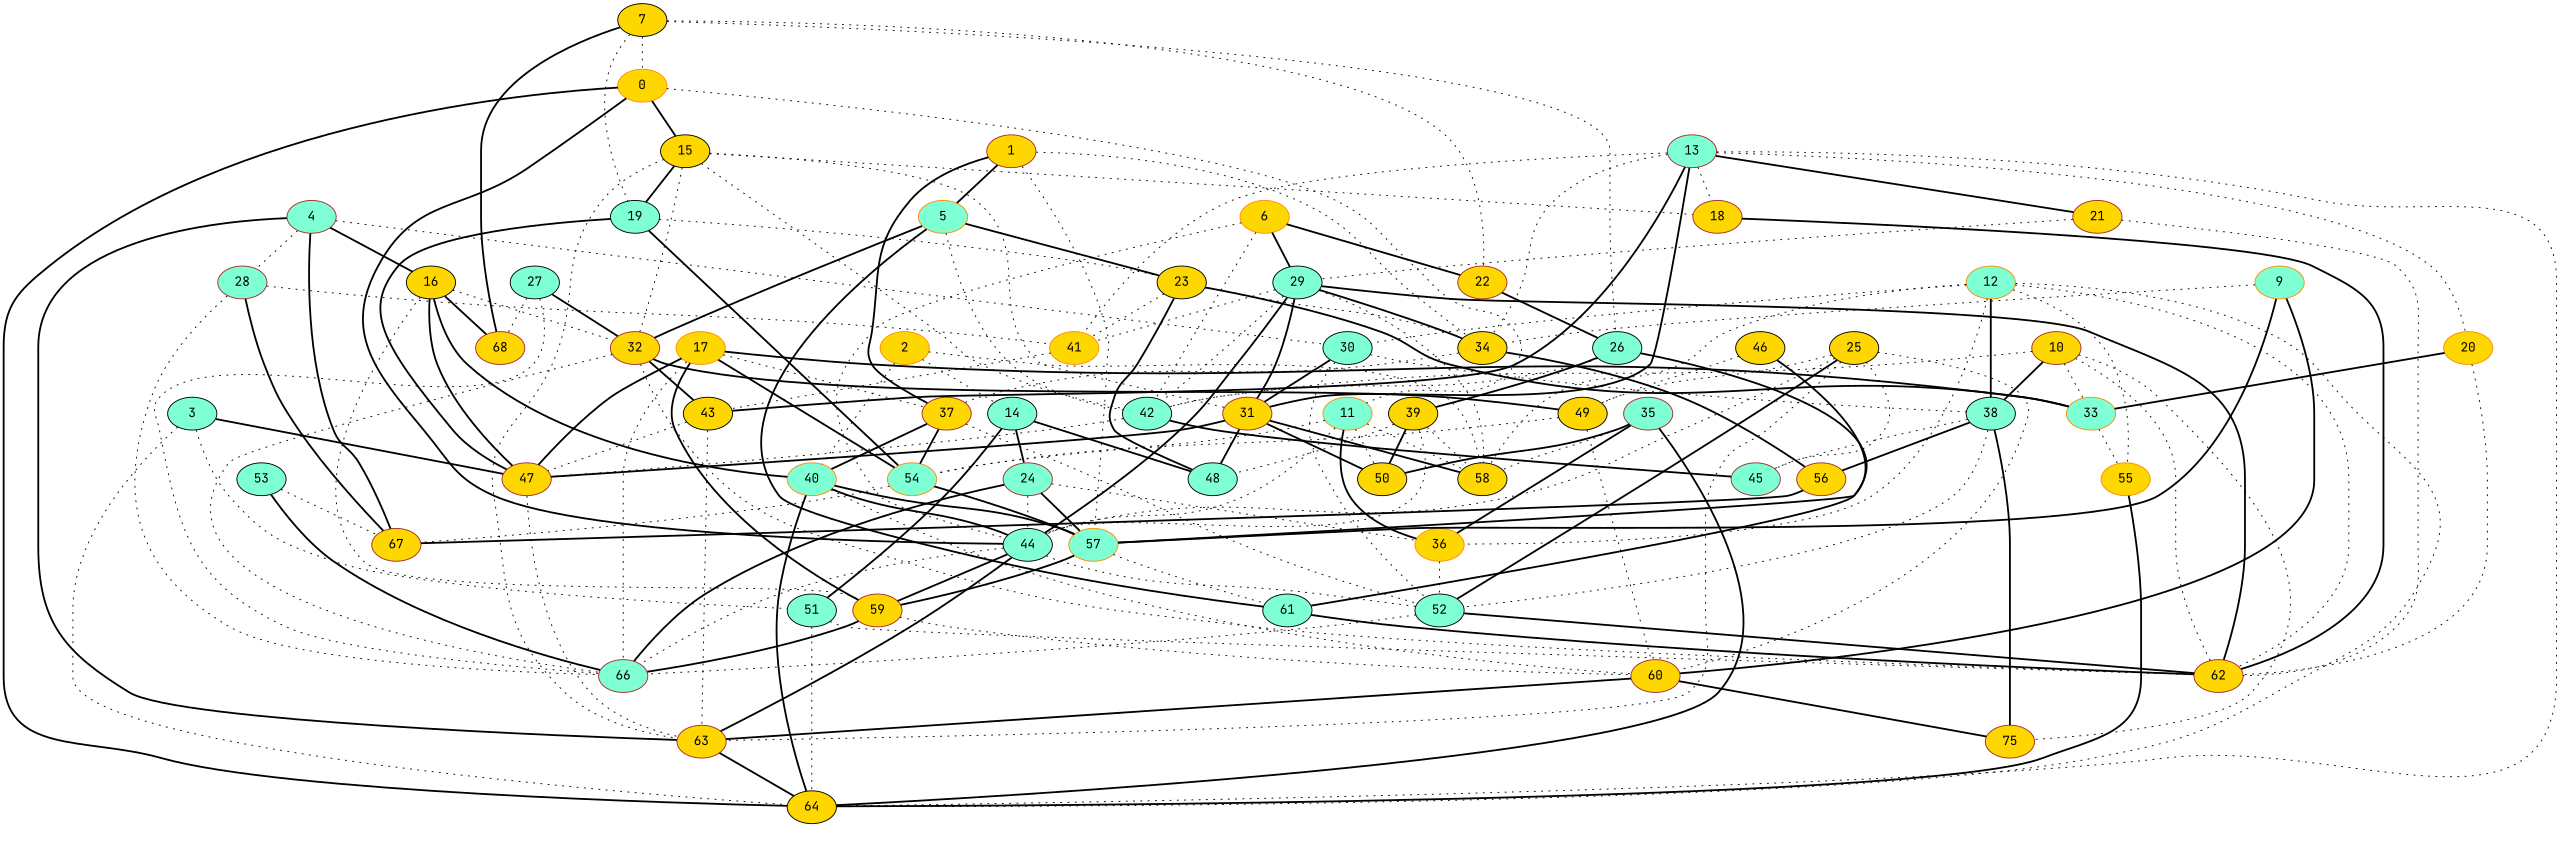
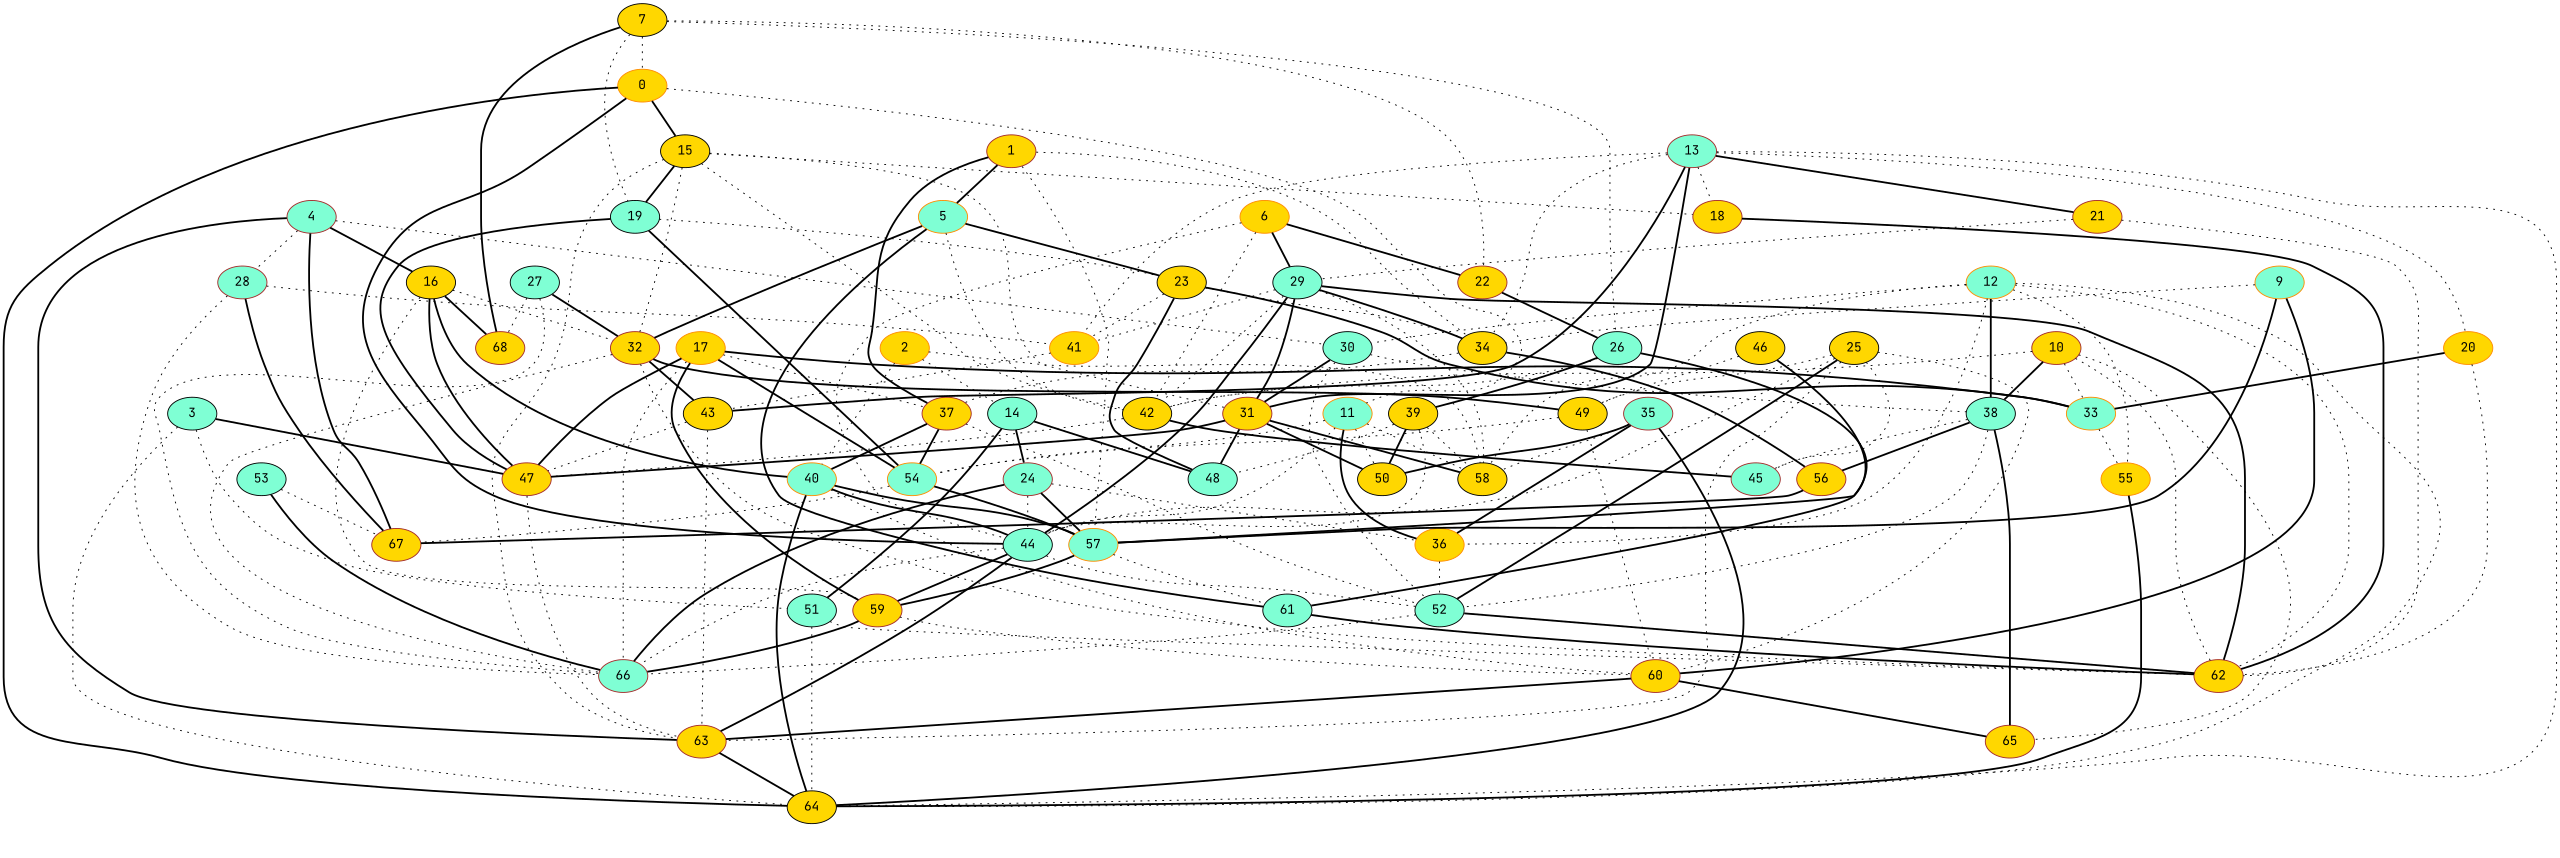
node "42": fillcolor aquamarine -> gold
node "75": label "75" -> "65"
